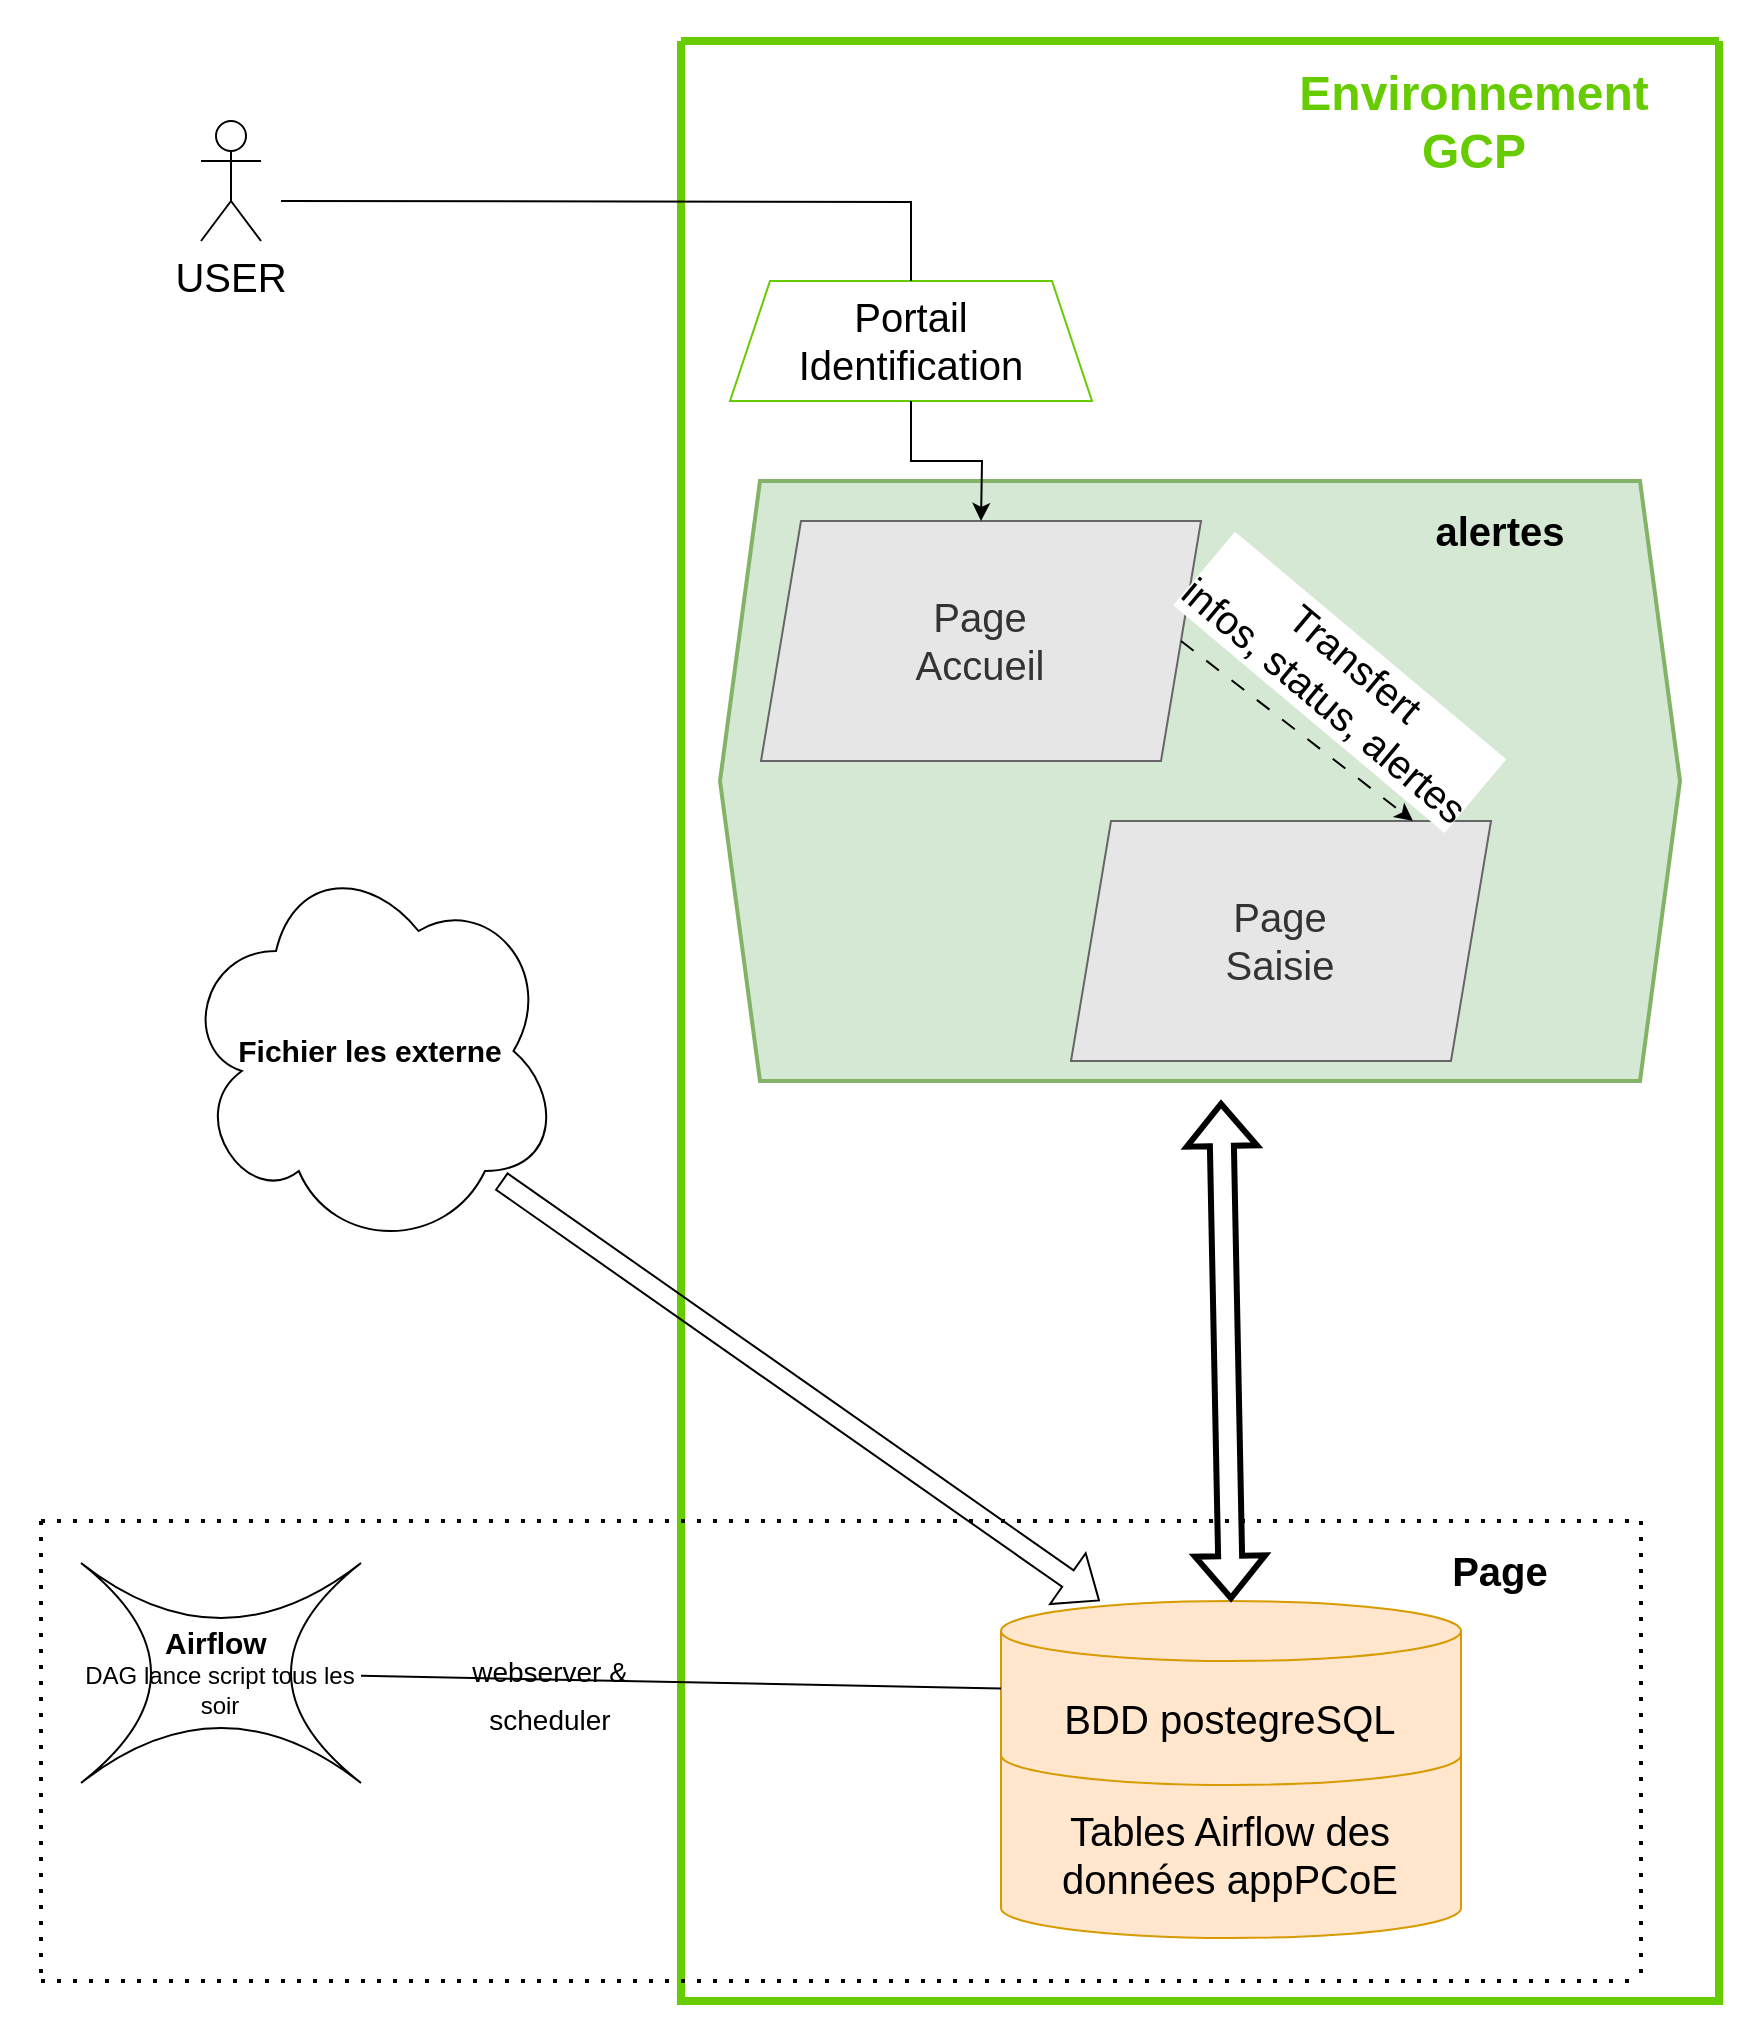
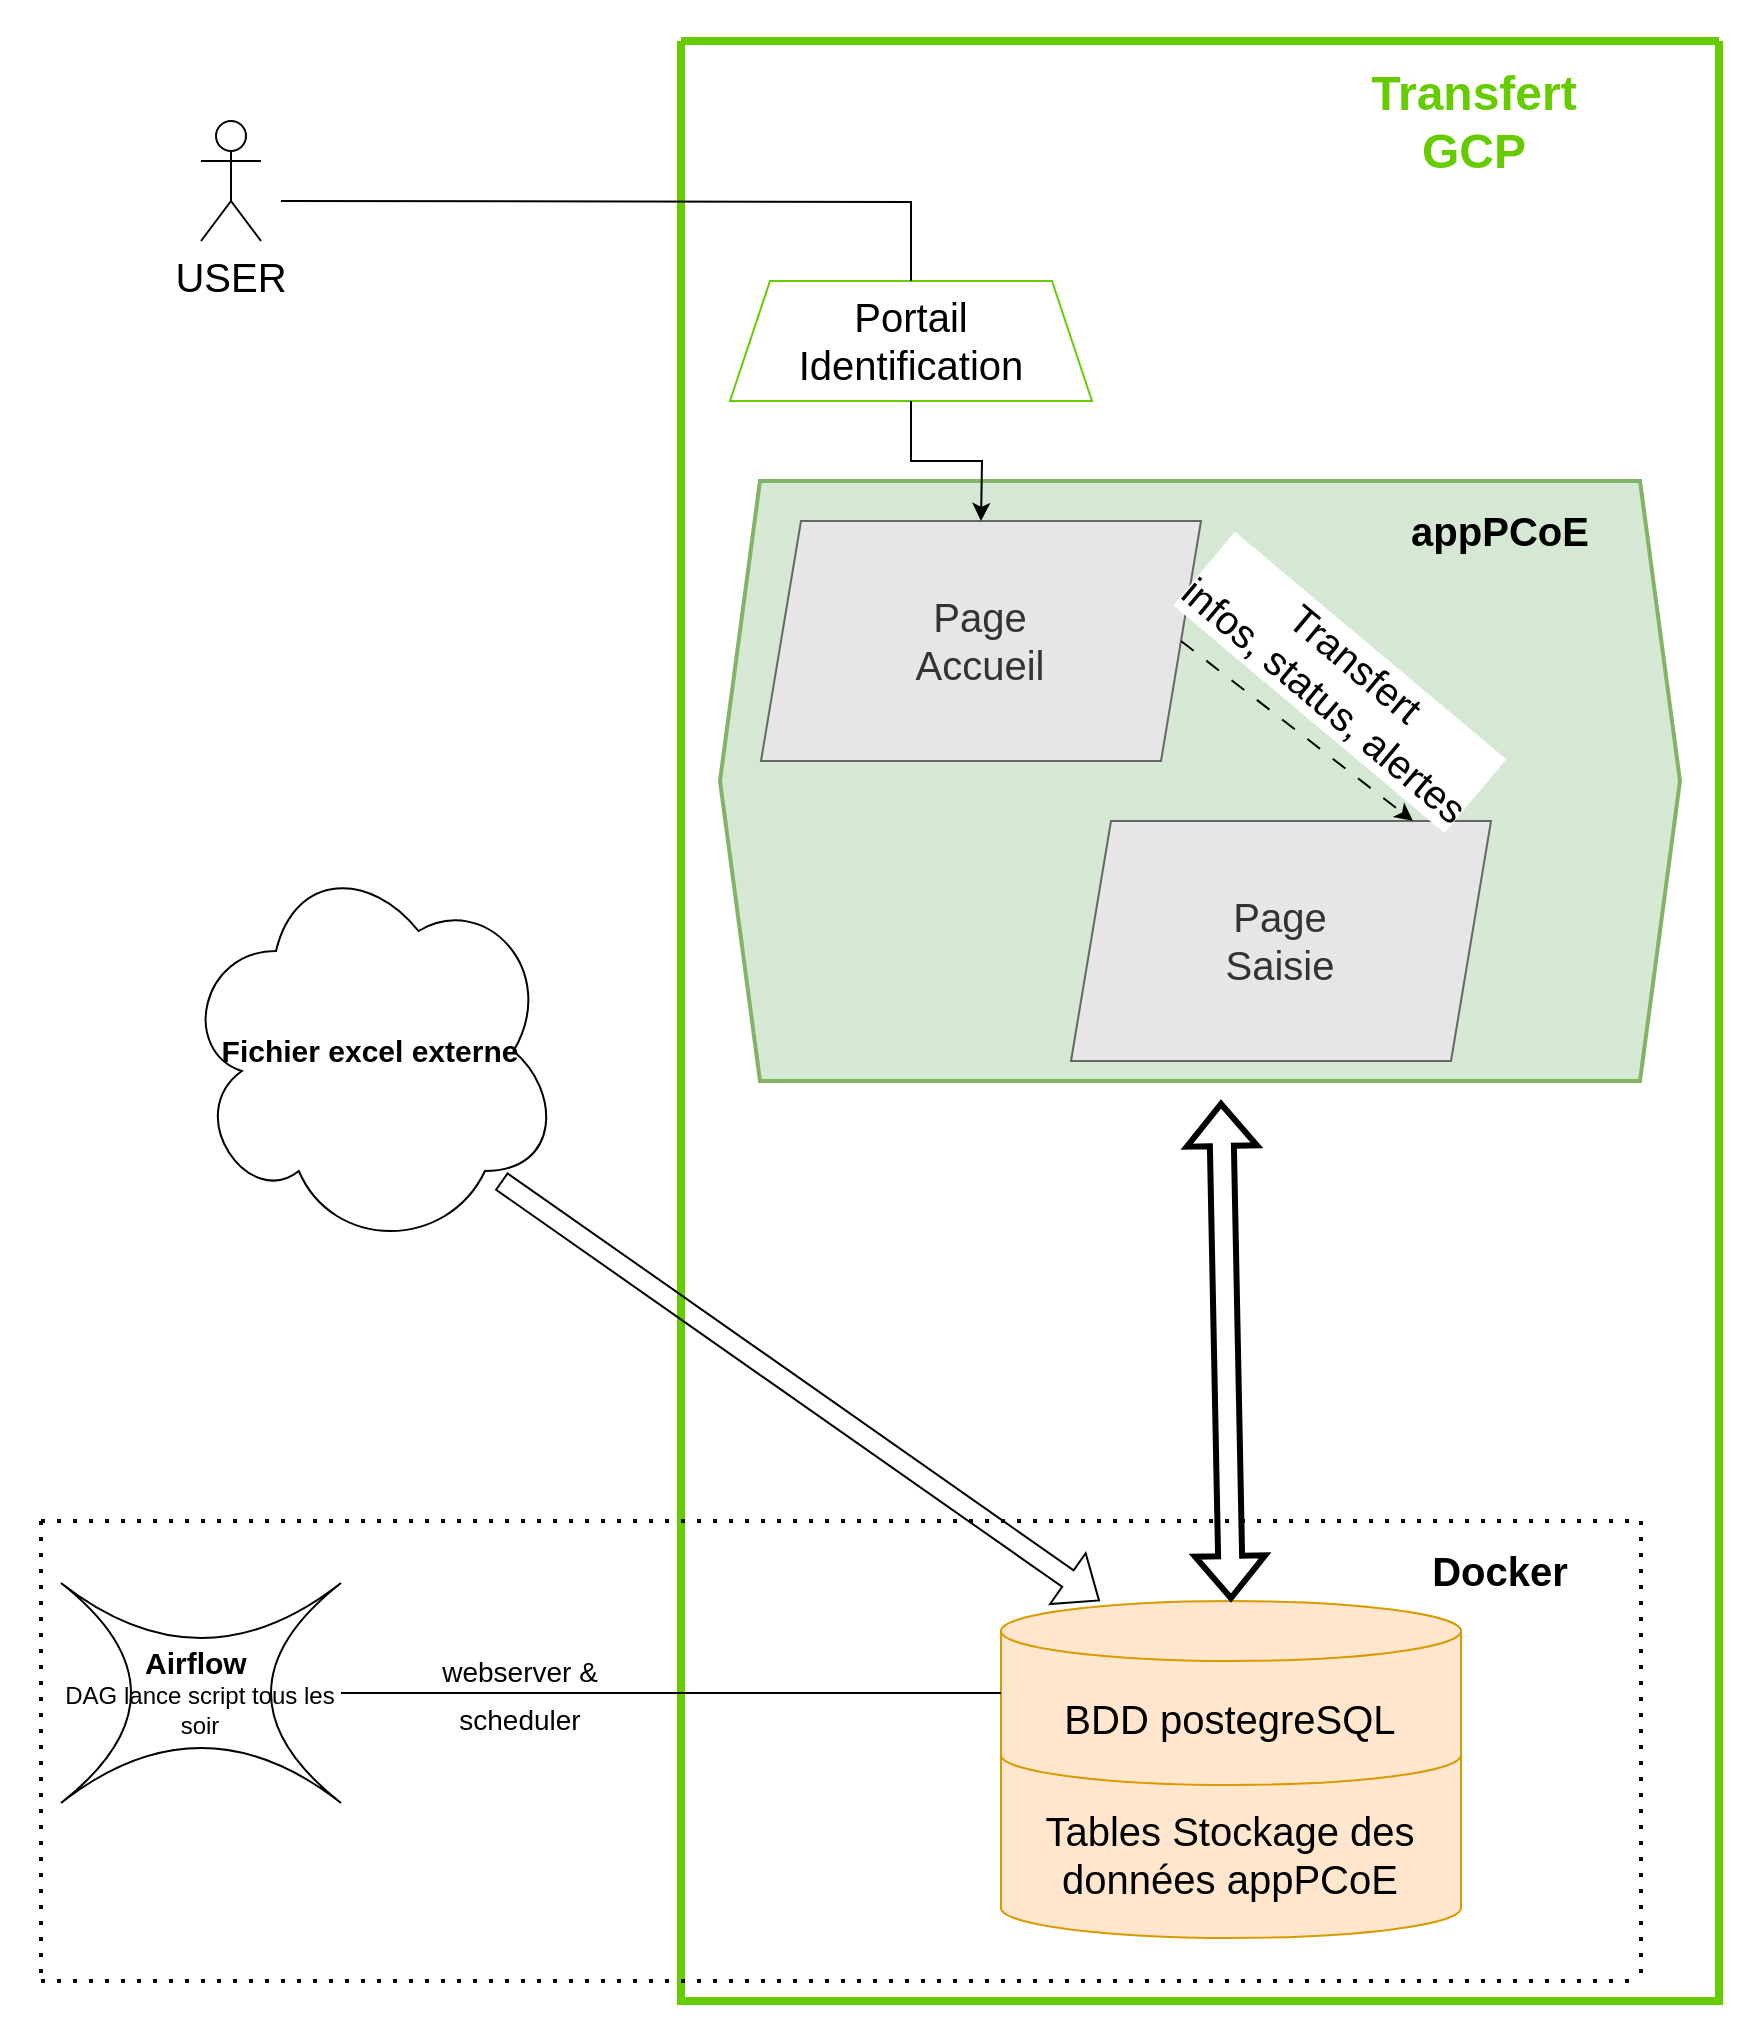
node "Environnement GCP": label "Environnement GCP" -> "Transfert GCP"
node "alertes": label "alertes" -> "appPCoE"
node "Fichier les externe": label "Fichier les externe" -> "Fichier excel externe"
node "Page": label "Page" -> "Docker"
node "Airflow DAG lance script tous les soir": moved (221, 1673) -> (201, 1693)
node "webserver & scheduler": moved (551, 1691) -> (521, 1691)
node "Tables Airflow des données appPCoE": label "Tables Airflow des données appPCoE" -> "Tables Stockage des données appPCoE"
